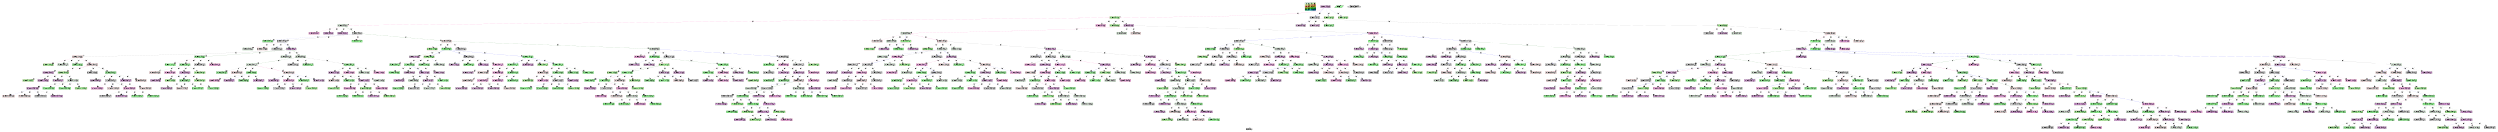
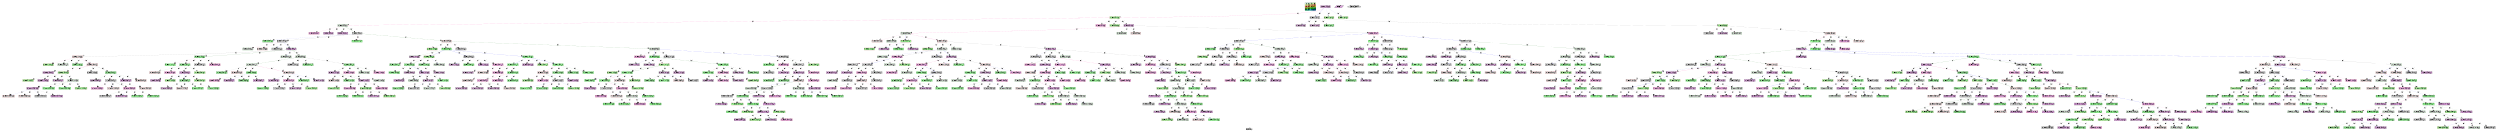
node "Fringe: []": fillcolor palegreen -> plum
